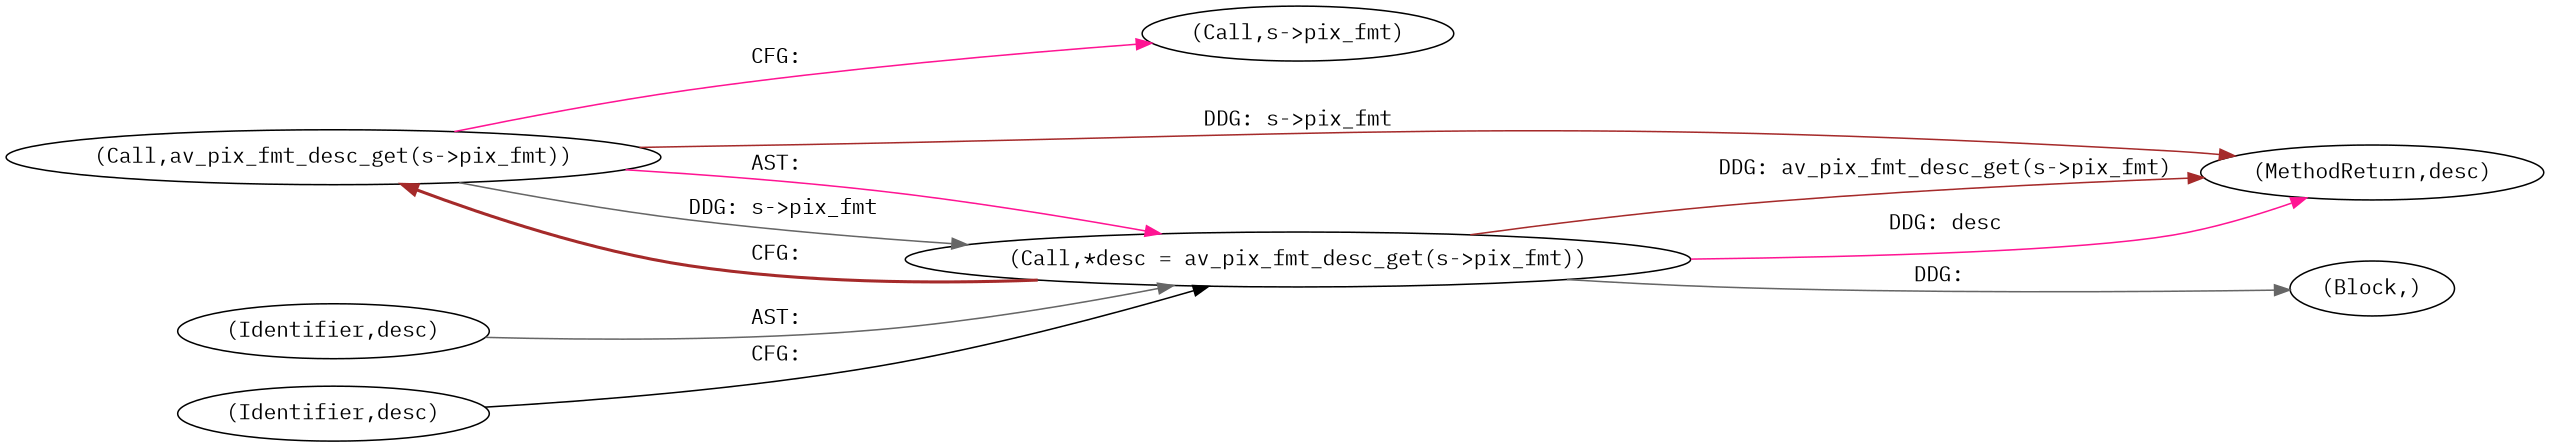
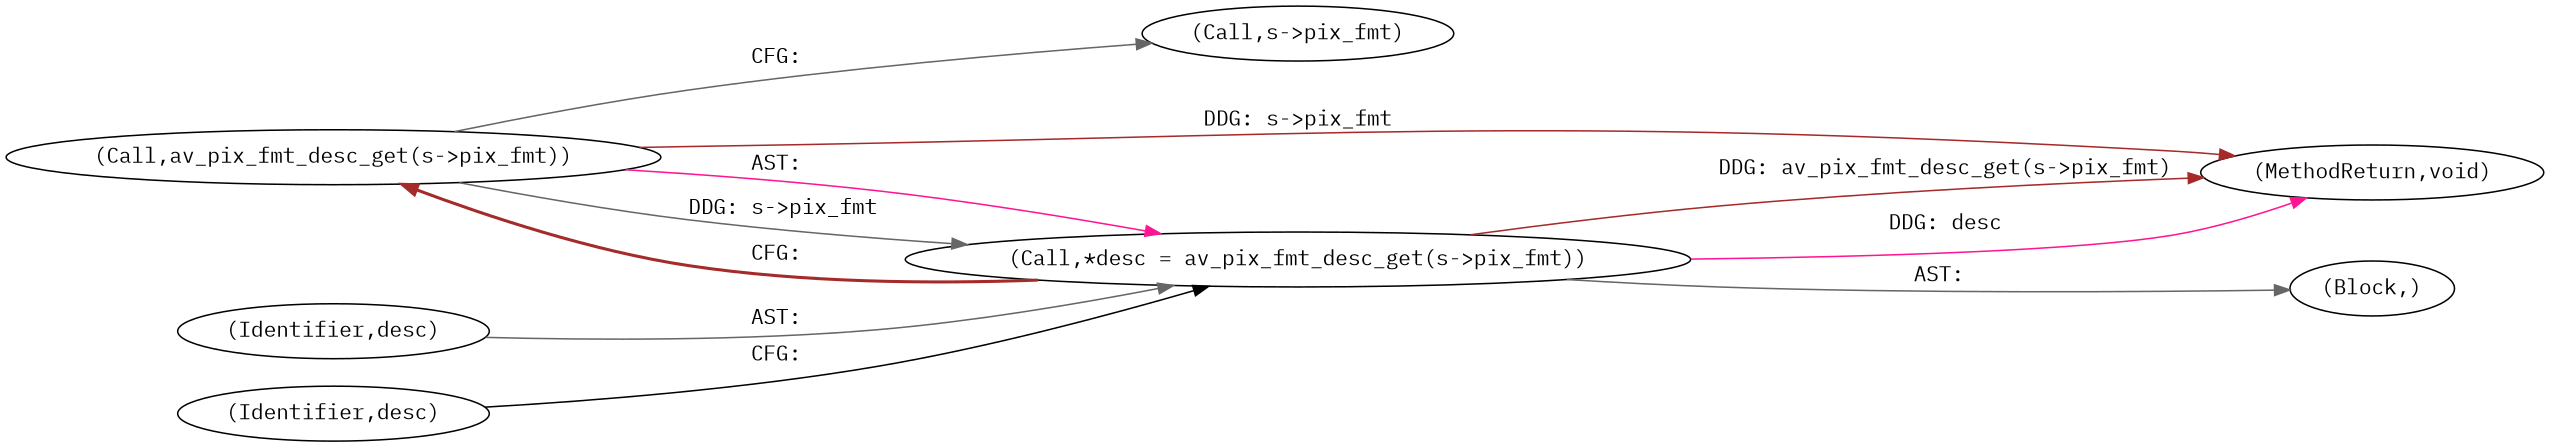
edge "(Call,av_pix_fmt_desc_get(s->pix_fmt))" -> "(Call,s->pix_fmt)": color deeppink -> gray40
node "(MethodReturn,desc)": label "(MethodReturn,desc)" -> "(MethodReturn,void)"
edge "(Call,*desc = av_pix_fmt_desc_get(s->pix_fmt))" -> "(Block,)": label "DDG: " -> "AST: "
